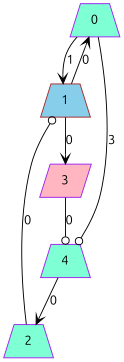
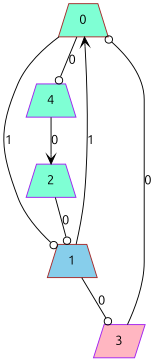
node "0": color purple -> brown
edge "0" -> "1": arrowhead vee -> odot
edge "1" -> "0": label "0" -> "1"
edge "1" -> "3": arrowhead vee -> odot
edge "0" -> "4": label "3" -> "0"
edge "3" -> "4": now "3" -> "0"
